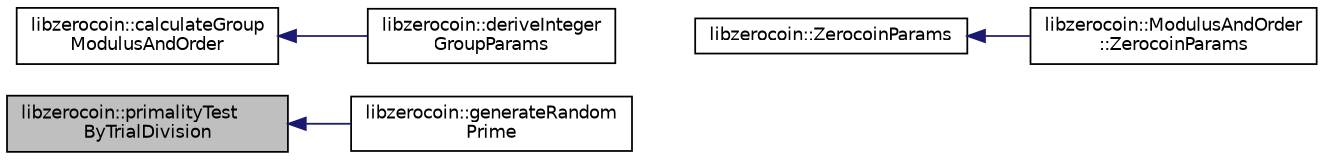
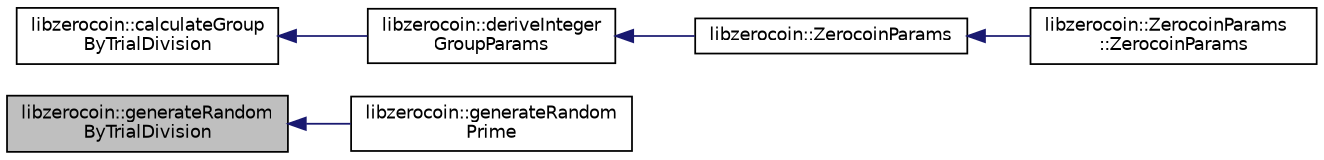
node "libzerocoin::calculateGroup ModulusAndOrder": label "libzerocoin::calculateGroup ModulusAndOrder" -> "libzerocoin::calculateGroup ByTrialDivision"
edge "libzerocoin::ZerocoinParams" -> "libzerocoin::deriveInteger GroupParams": added
node "libzerocoin::ModulusAndOrder ::ZerocoinParams": label "libzerocoin::ModulusAndOrder ::ZerocoinParams" -> "libzerocoin::ZerocoinParams ::ZerocoinParams"
node "libzerocoin::primalityTest ByTrialDivision": label "libzerocoin::primalityTest ByTrialDivision" -> "libzerocoin::generateRandom ByTrialDivision"
